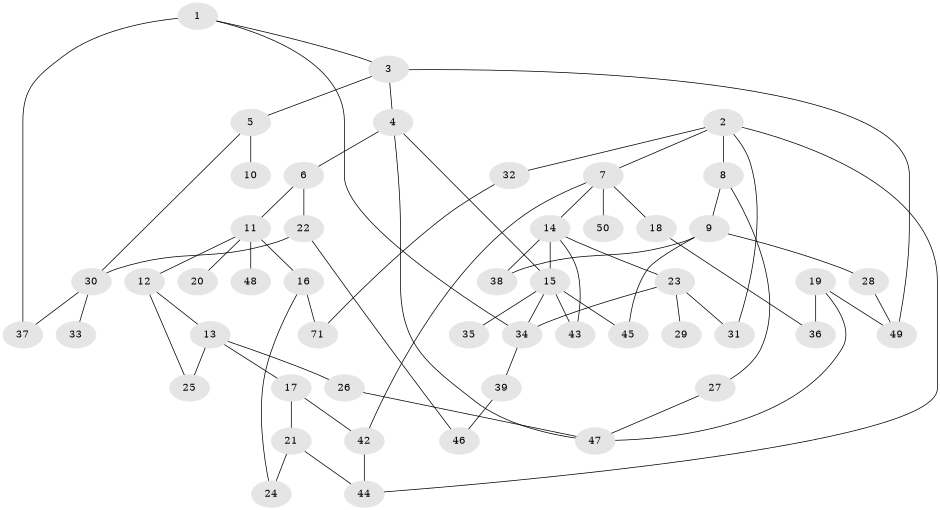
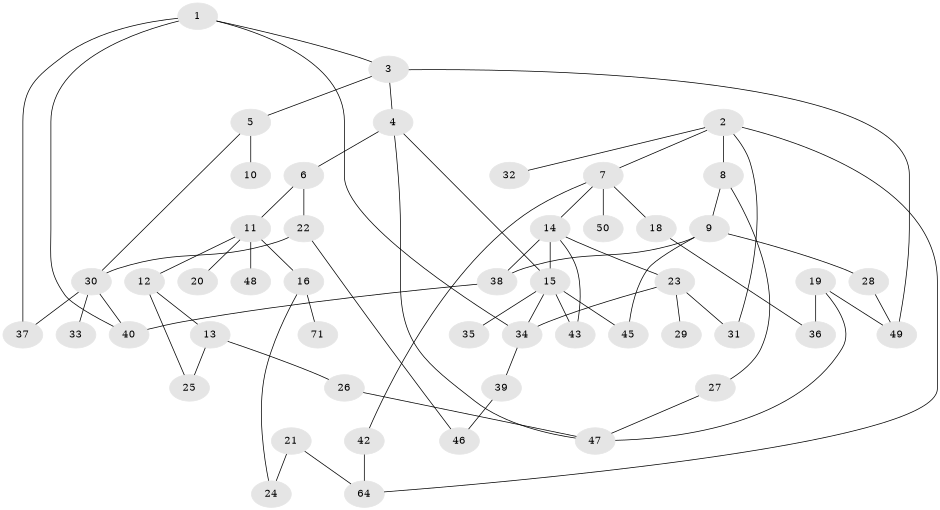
edge "32" -- "71": removed
node "40": added
node "17": removed
node "44": label "44" -> "64"
